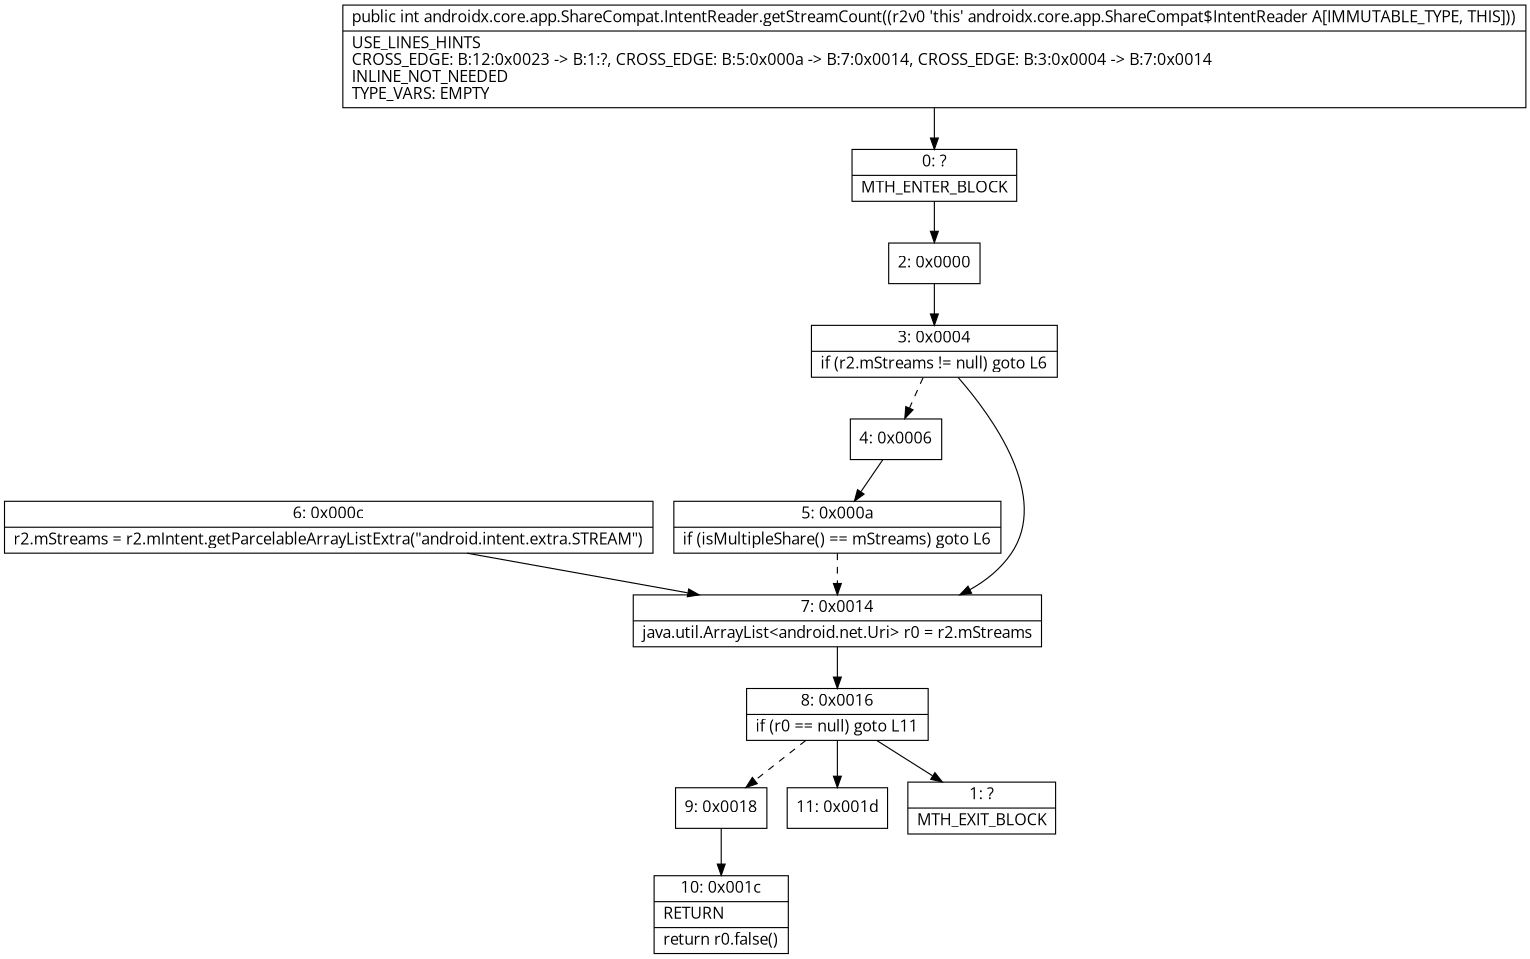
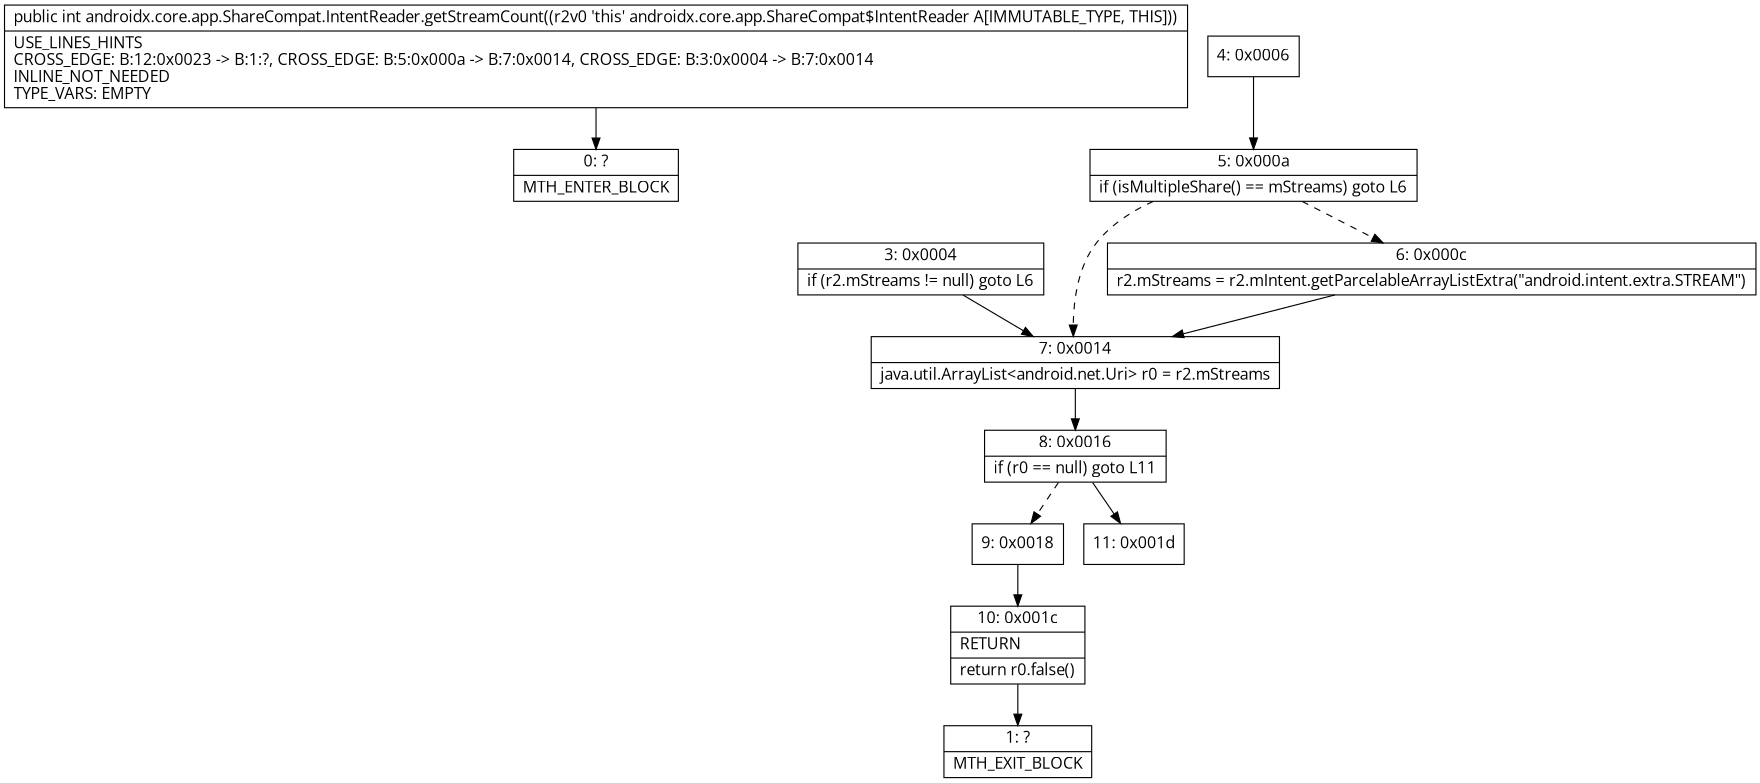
edge "5: 0x000a" -> "6: 0x000c": added
node "2: 0x0000": removed
edge "3: 0x0004" -> "4: 0x0006": removed
edge "8: 0x0016" -> "1: ?": now "10: 0x001c" -> "1: ?"
